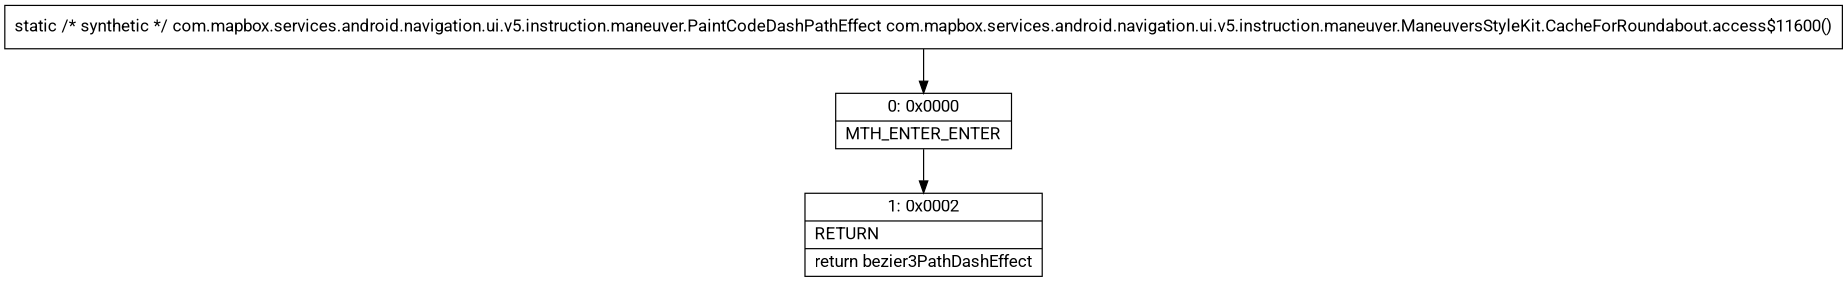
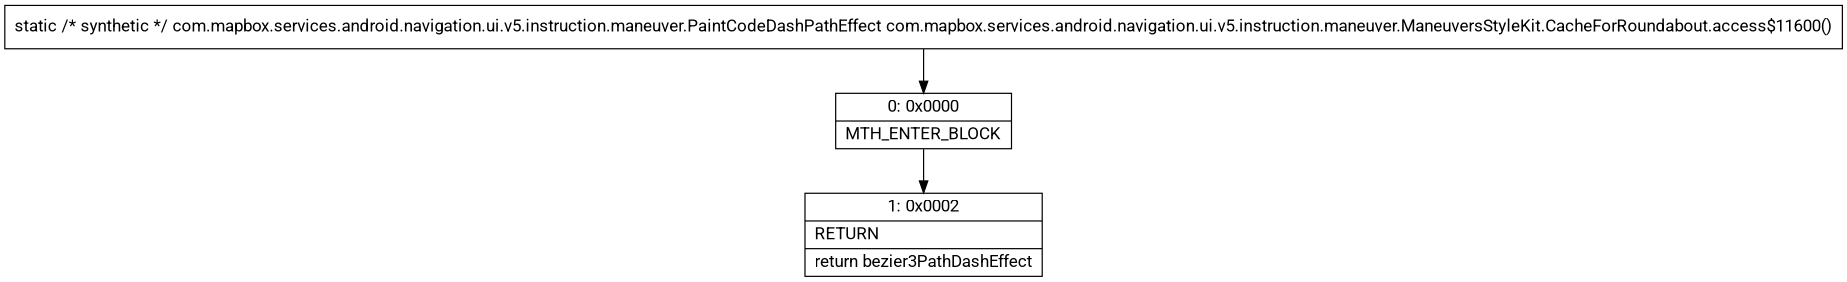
node "0: 0x0000": text "MTH_ENTER_ENTER" -> "MTH_ENTER_BLOCK"
